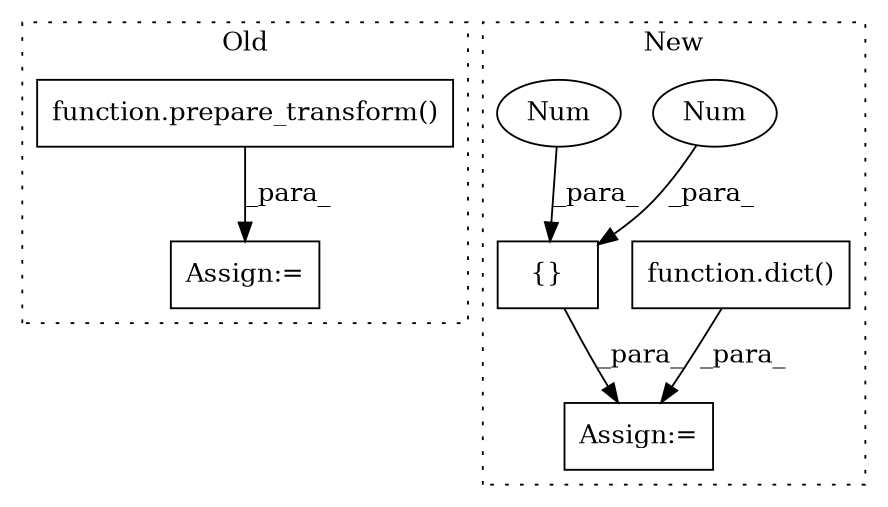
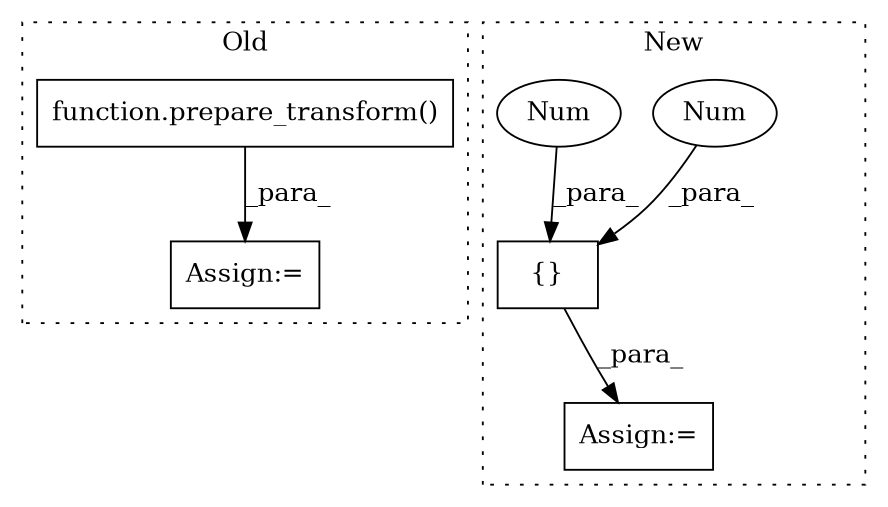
node "function.dict()": removed
